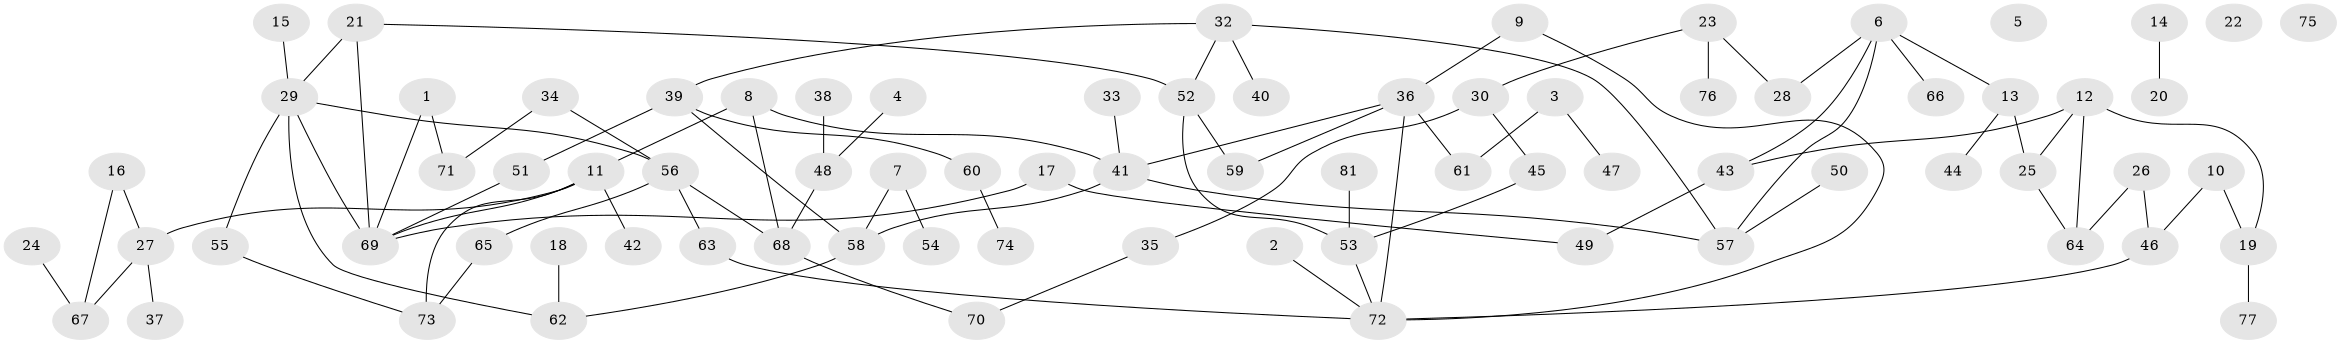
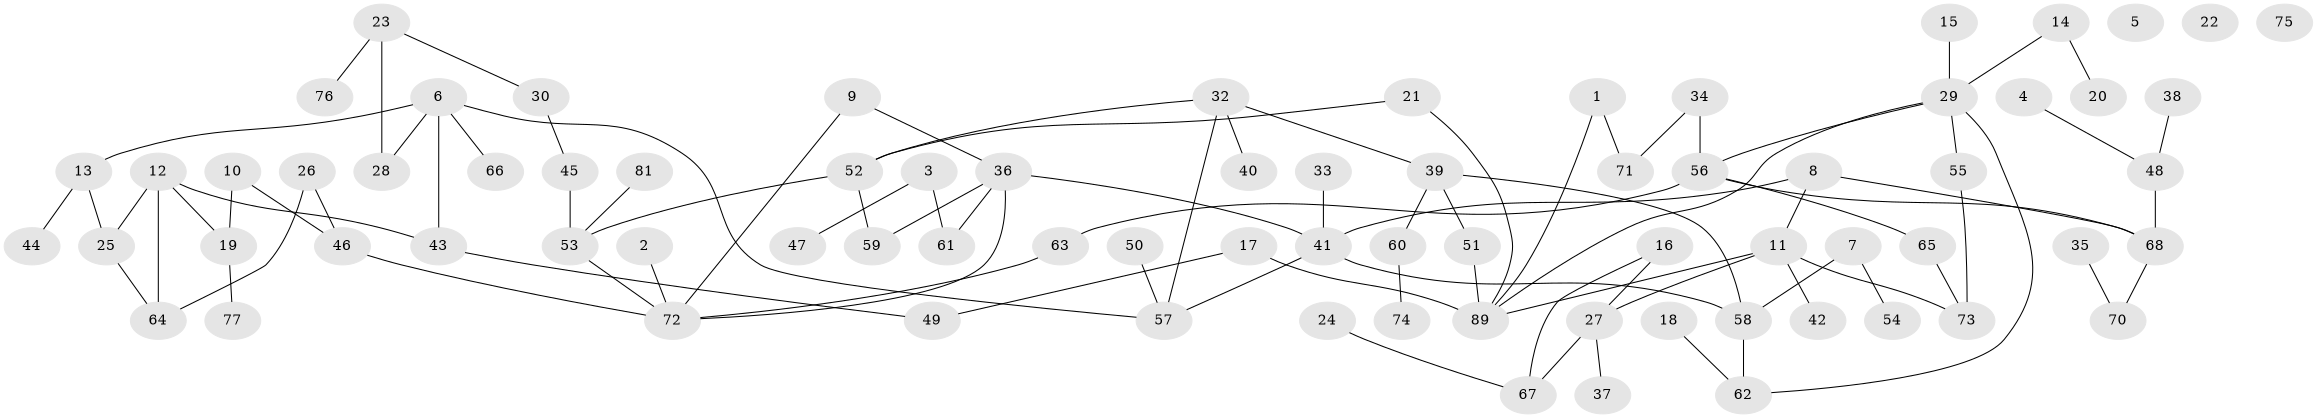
edge "21" -- "29": now "14" -- "29"
edge "30" -- "35": removed
node "69": label "69" -> "89"
